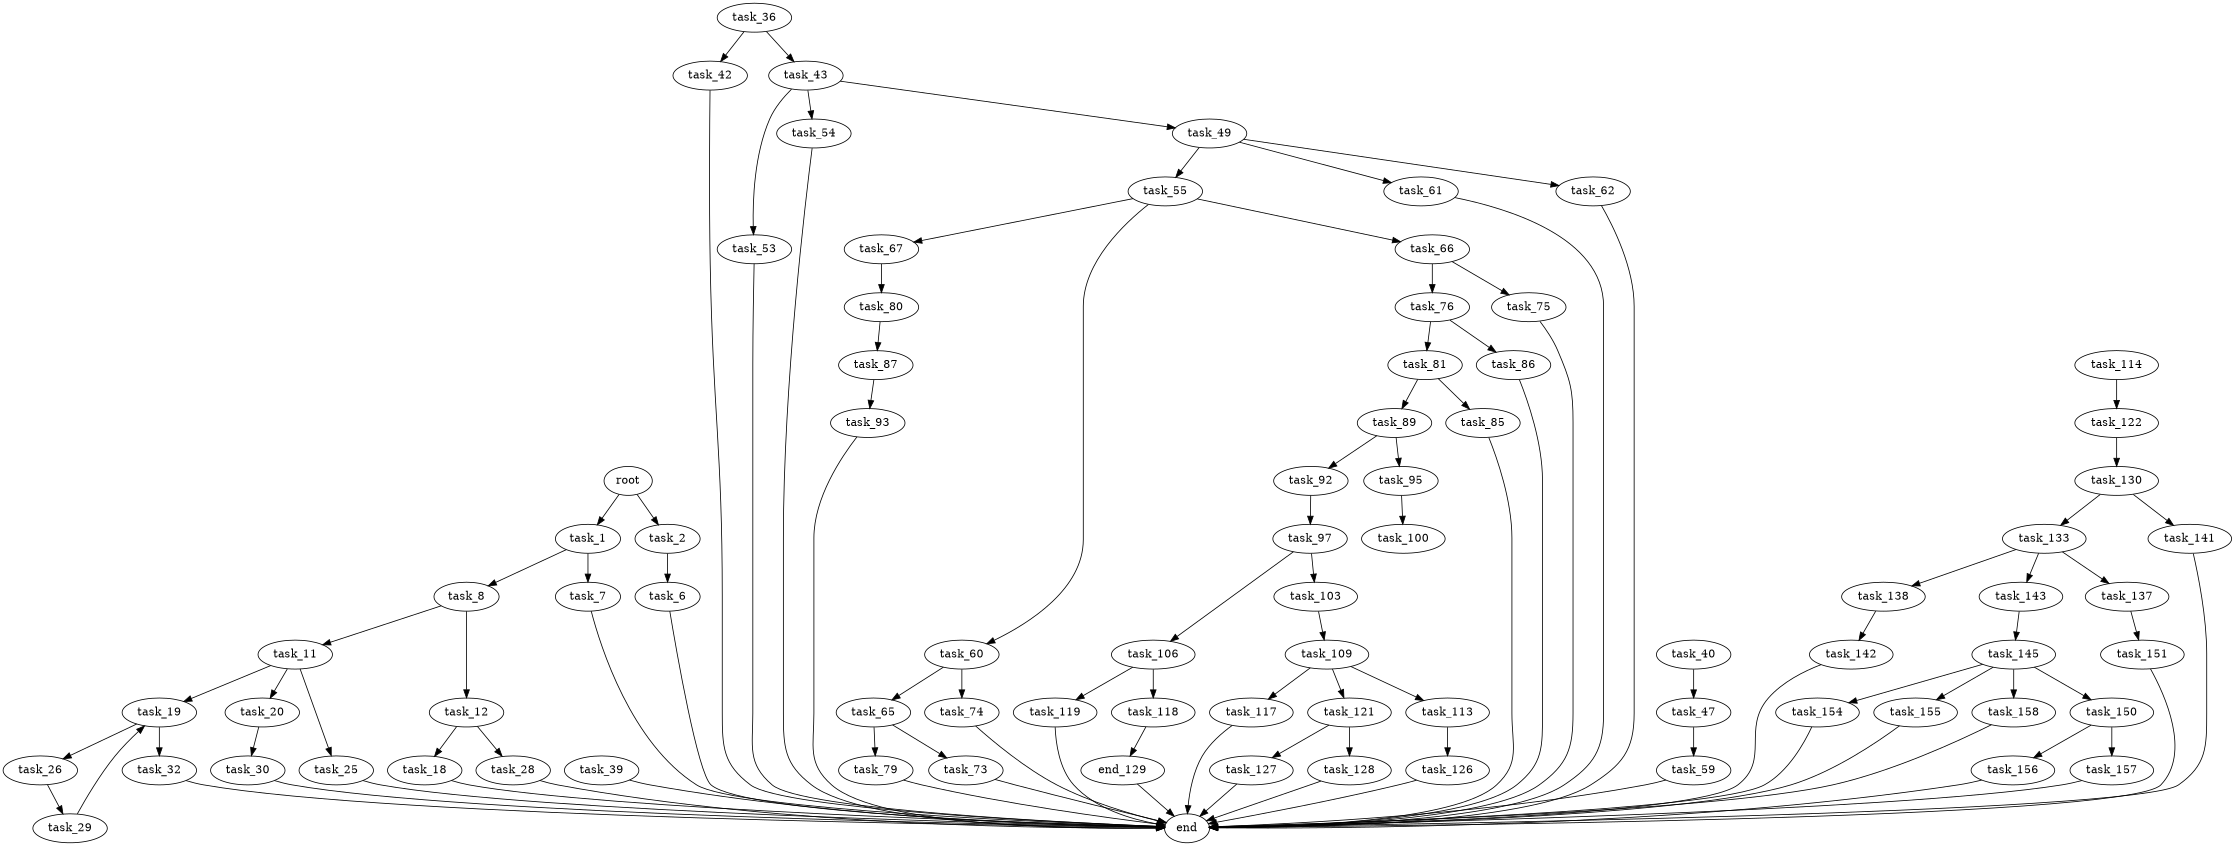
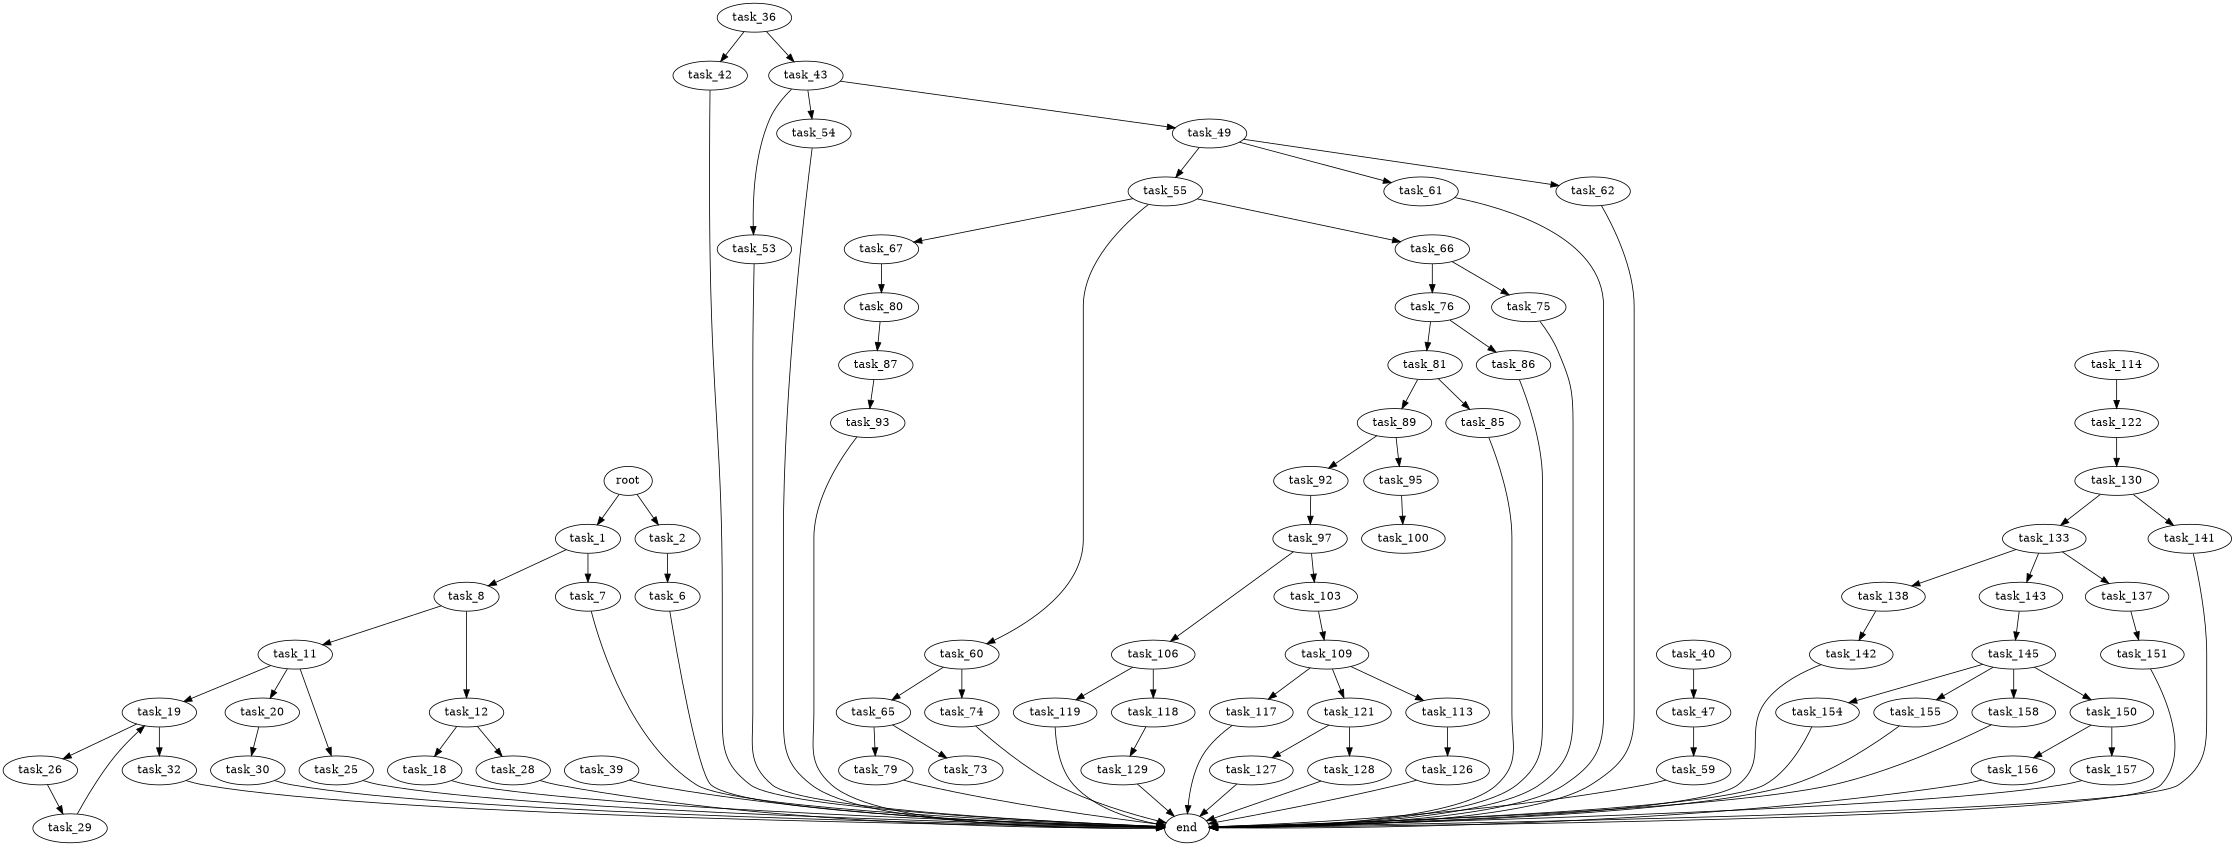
node "end_129": label "end_129" -> "task_129"
edge "task_73" -> "end": removed
